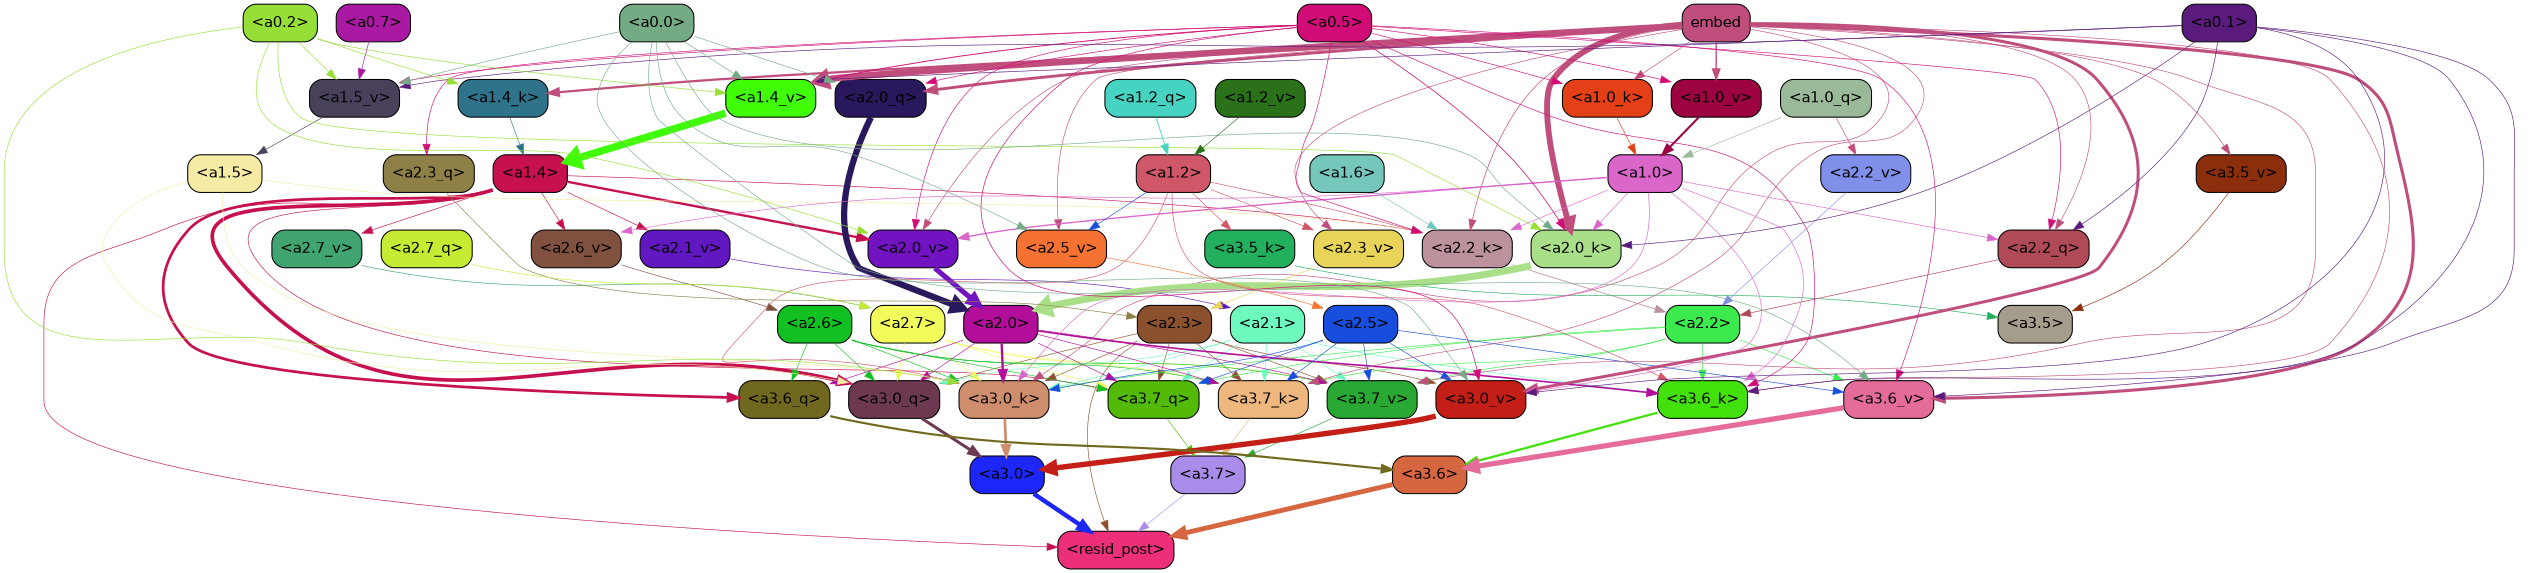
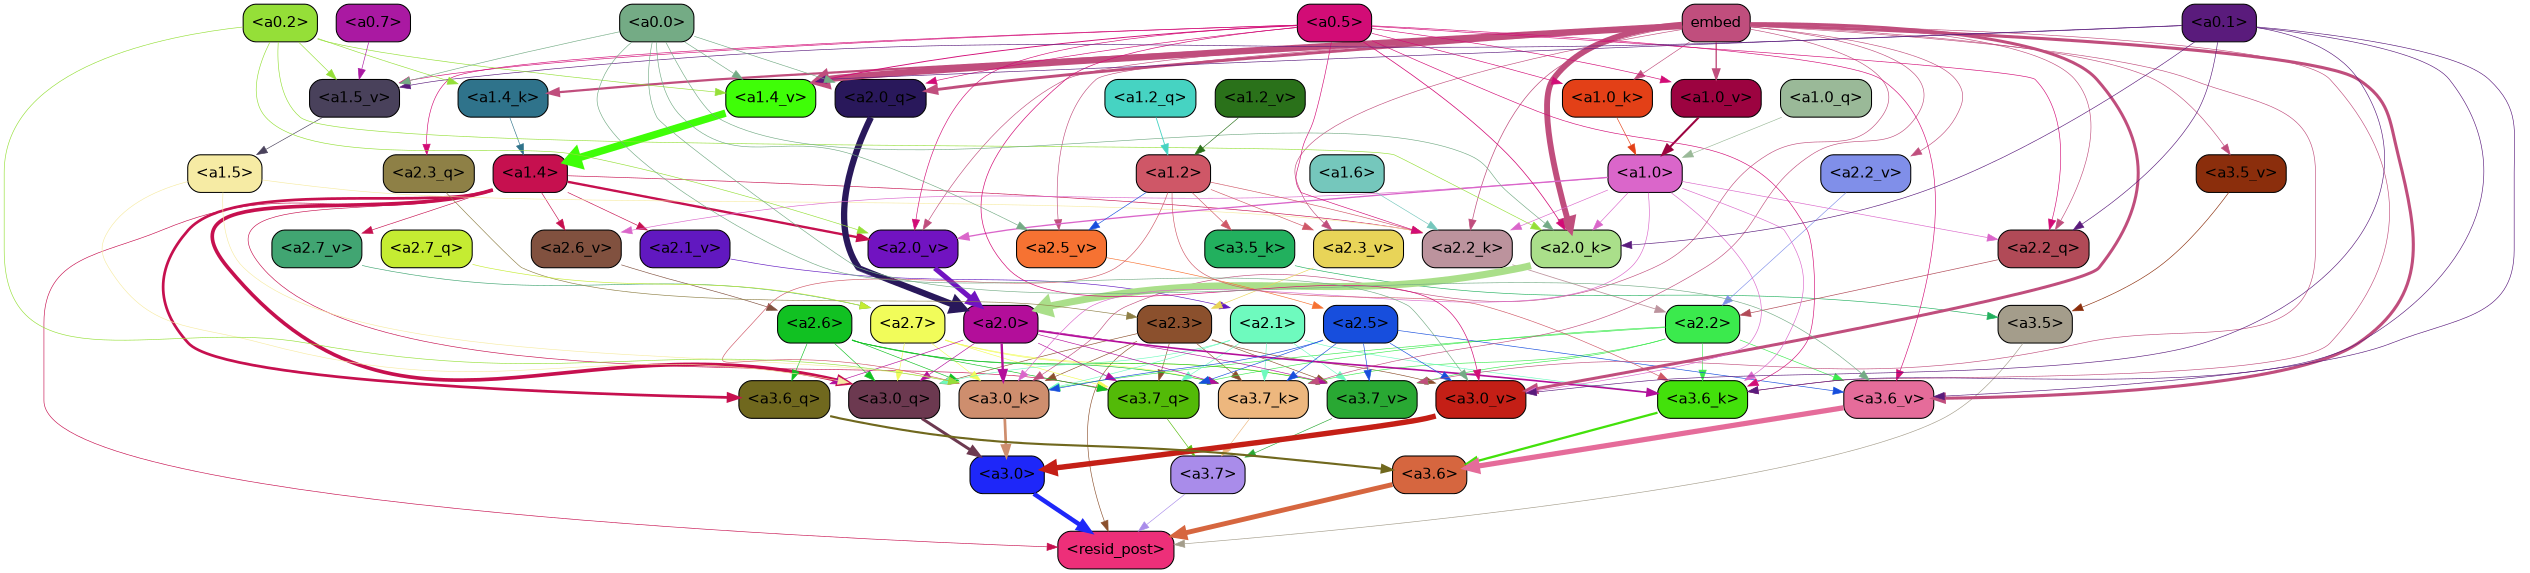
edge "<a1.0_q>" -> "<a2.2_v>": now "embed" -> "<a2.2_v>"
edge "<a3.5>" -> "<resid_post>": added
